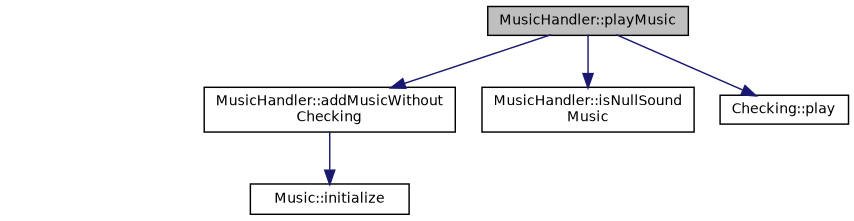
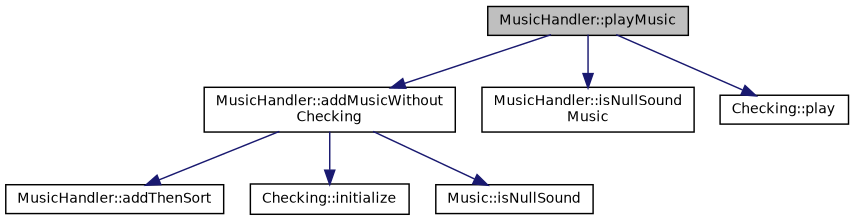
node "MusicHandler::addThenSort": added
node "Music::initialize": label "Music::initialize" -> "Checking::initialize"
node "Music::isNullSound": added
